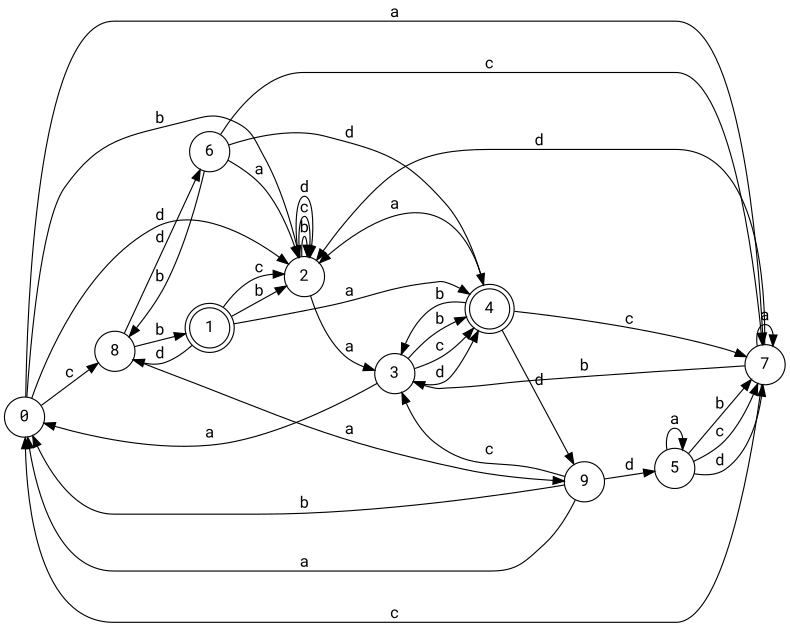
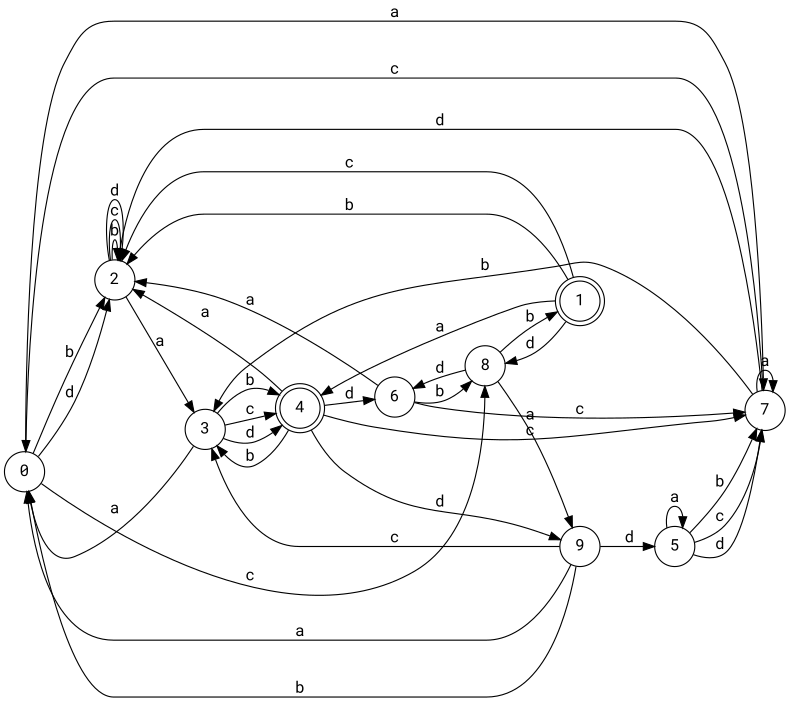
edge "6" -> "4": reversed
